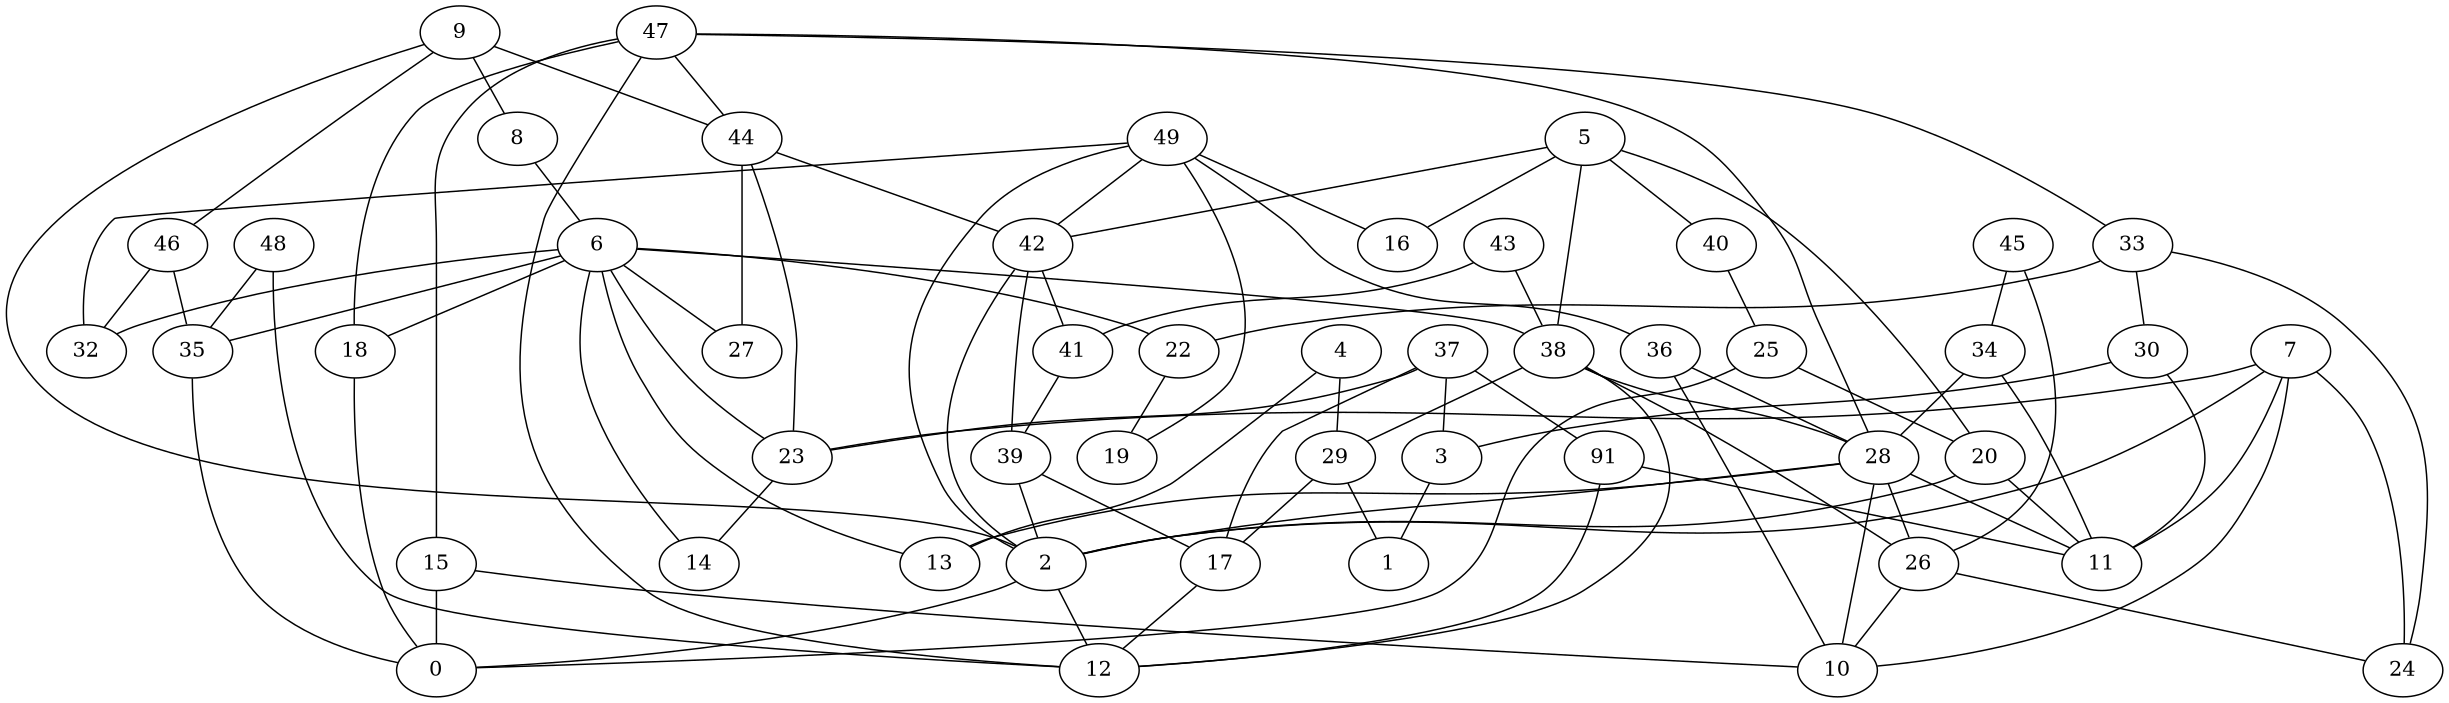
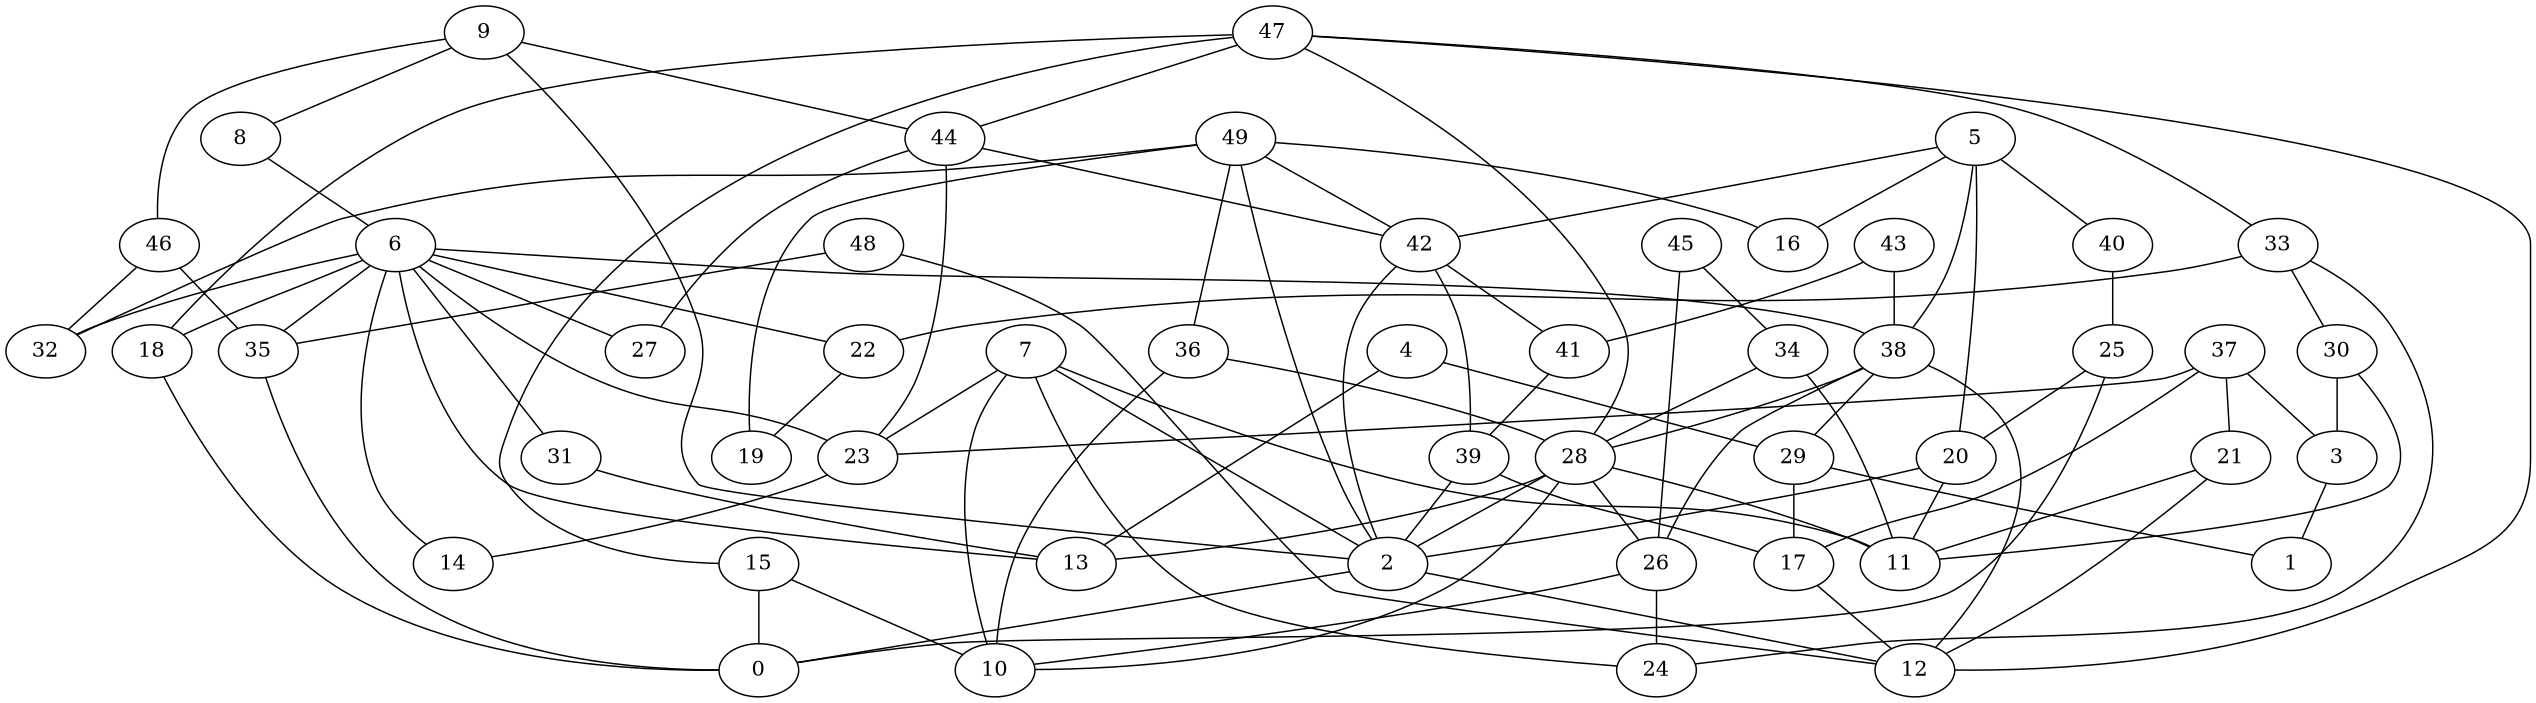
node "31": added
node "91": label "91" -> "21"
